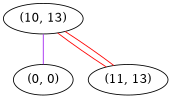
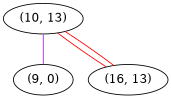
node "(0, 0)": label "(0, 0)" -> "(9, 0)"
node "(11, 13)": label "(11, 13)" -> "(16, 13)"
